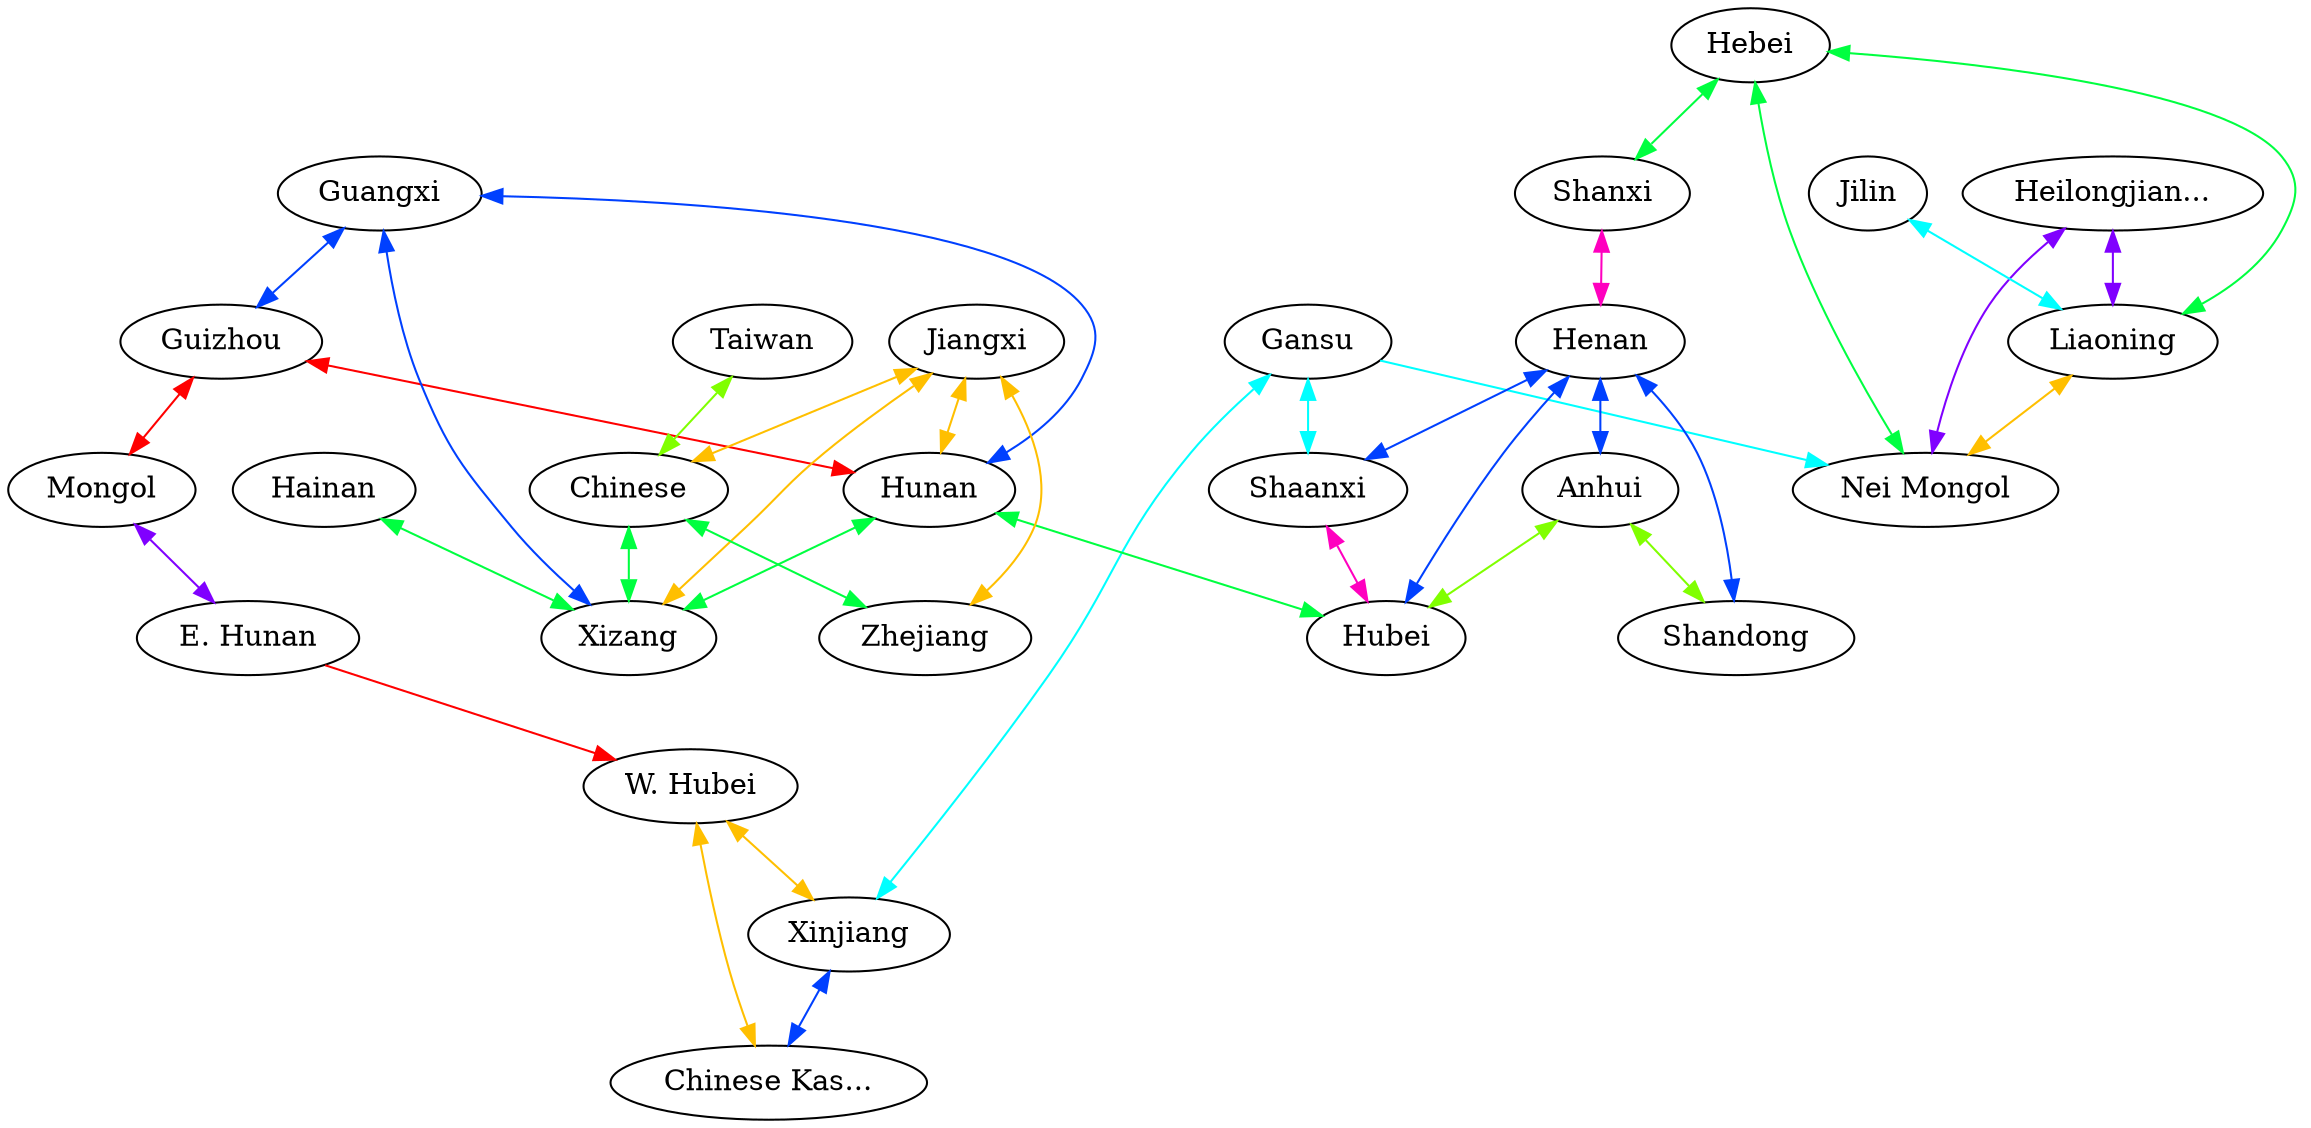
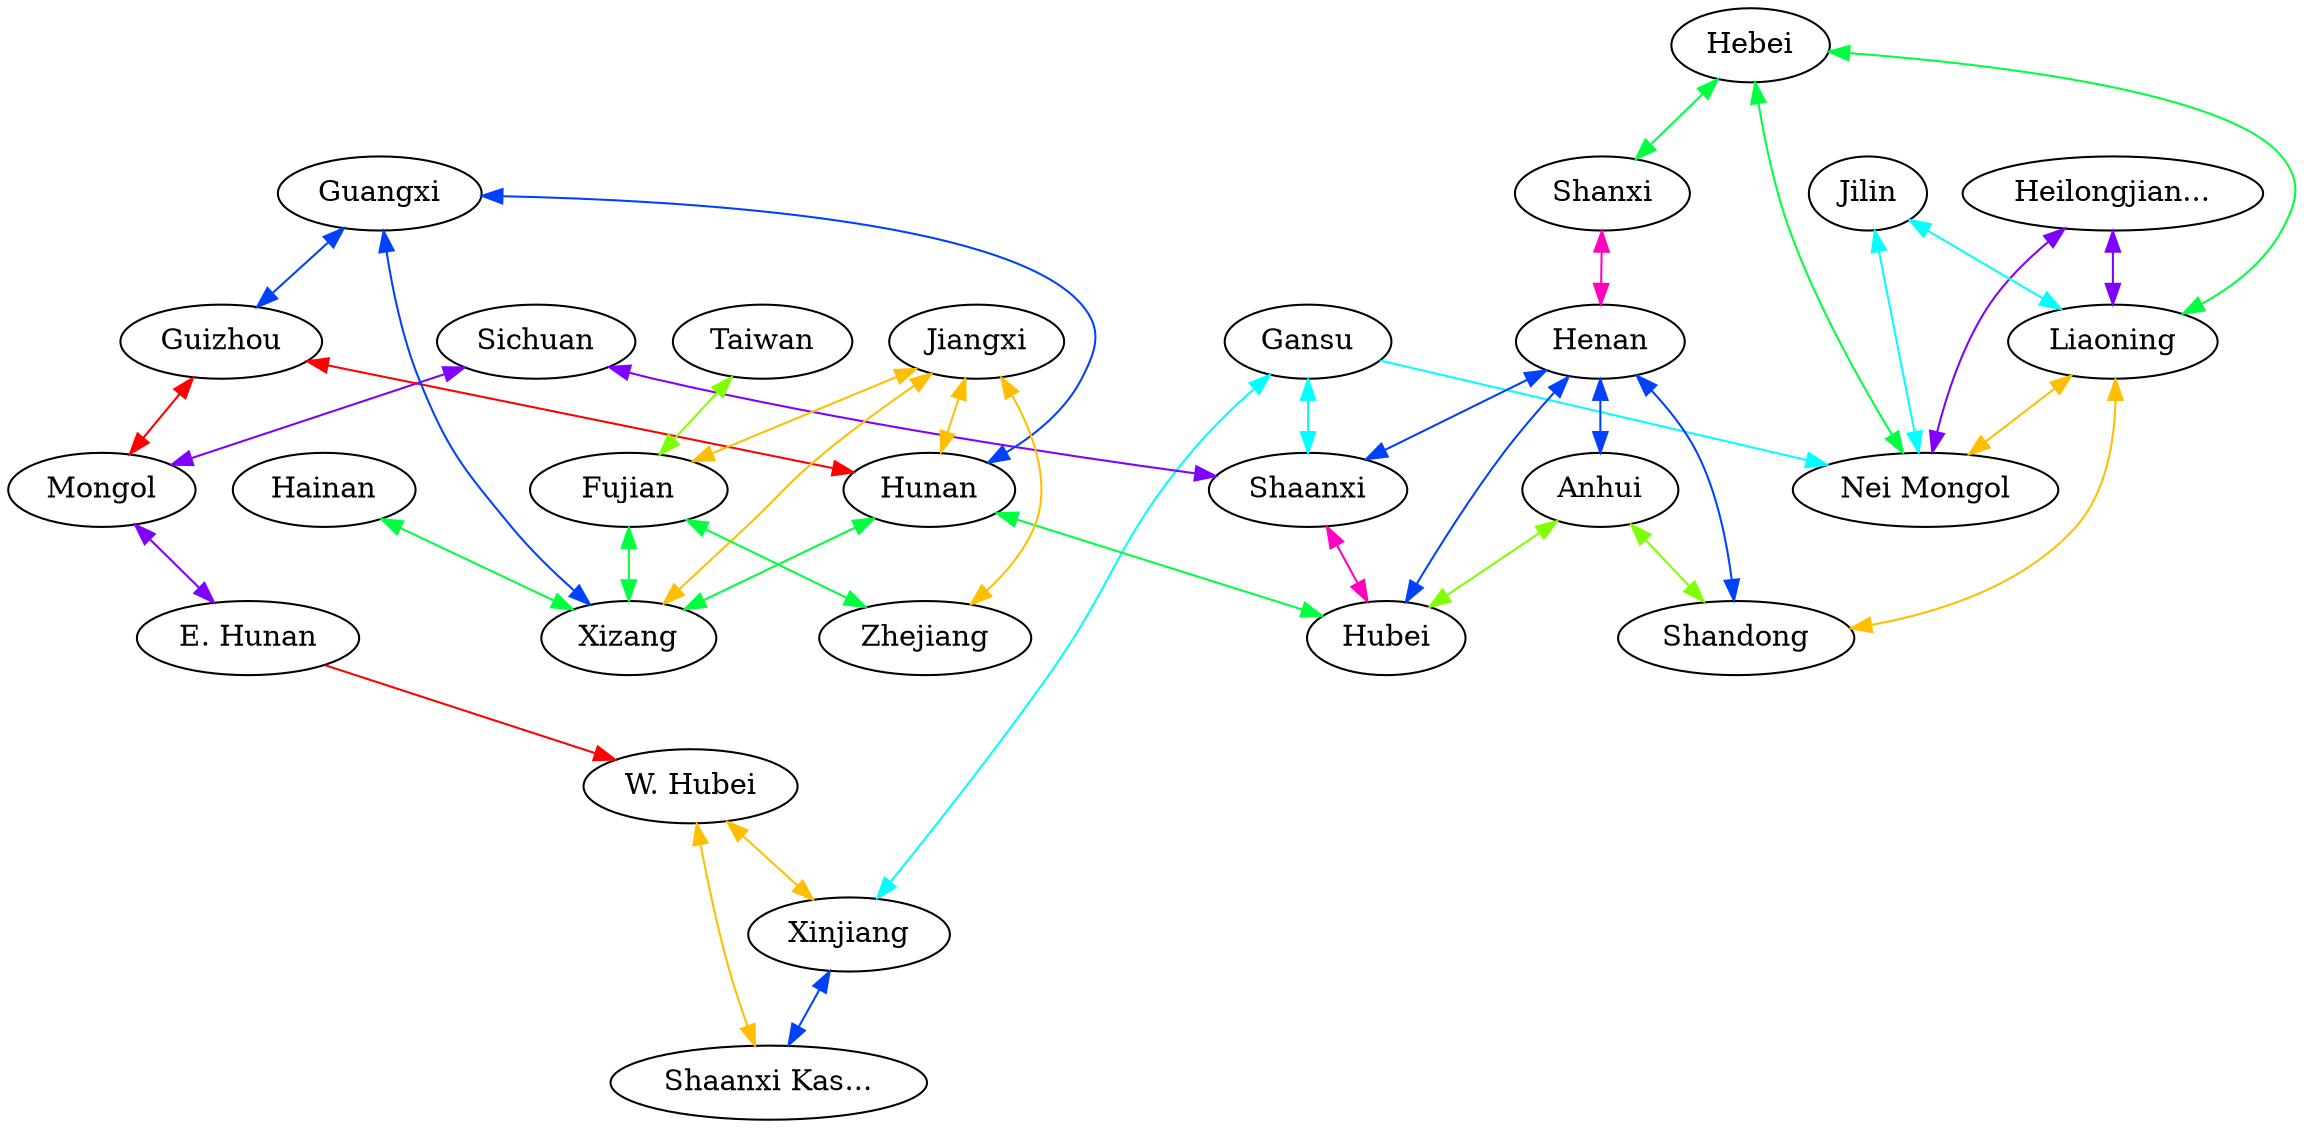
edge "Jilin" -- "Nei Mongol": added
node "Sichuan": added
node "Chinese": label "Chinese" -> "Fujian"
edge "Liaoning" -- "Shandong": added
node "Chinese Kas...": label "Chinese Kas..." -> "Shaanxi Kas..."
